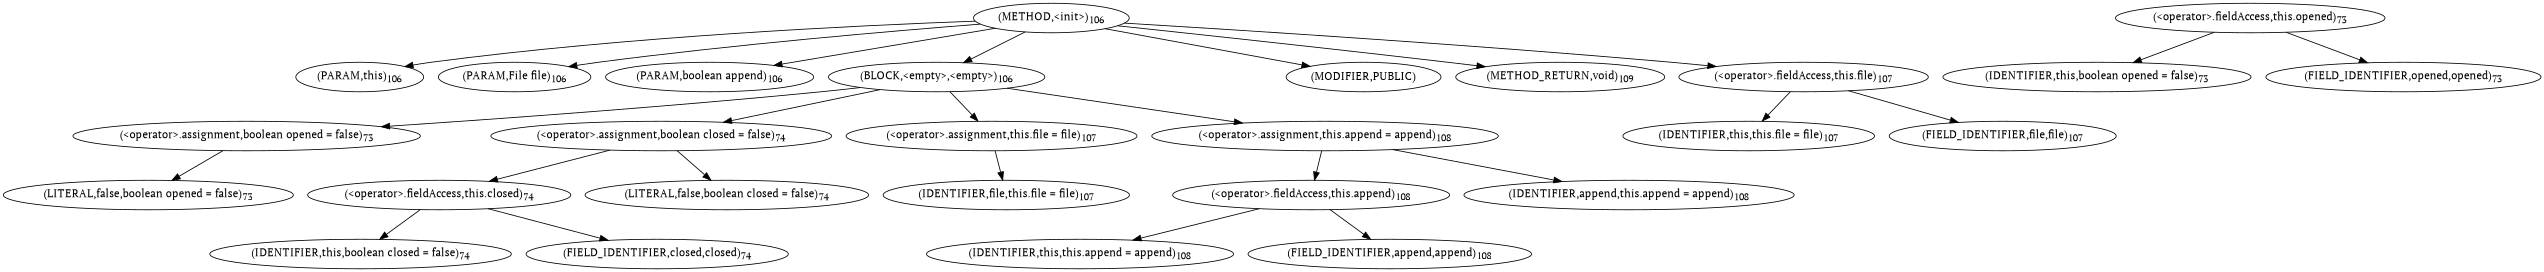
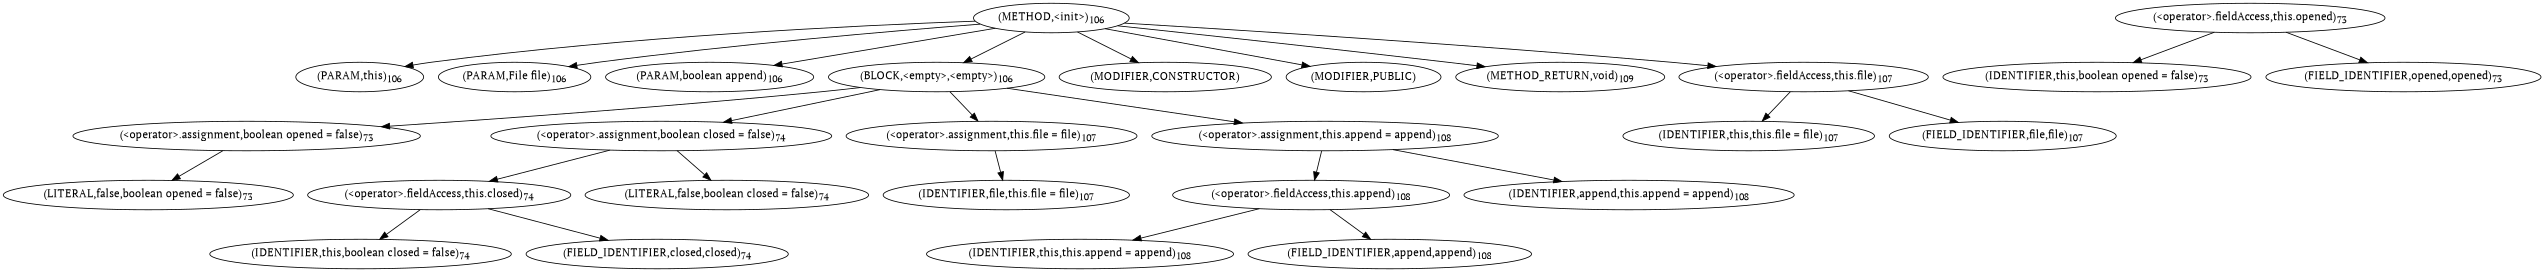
node "(MODIFIER,CONSTRUCTOR)": added
